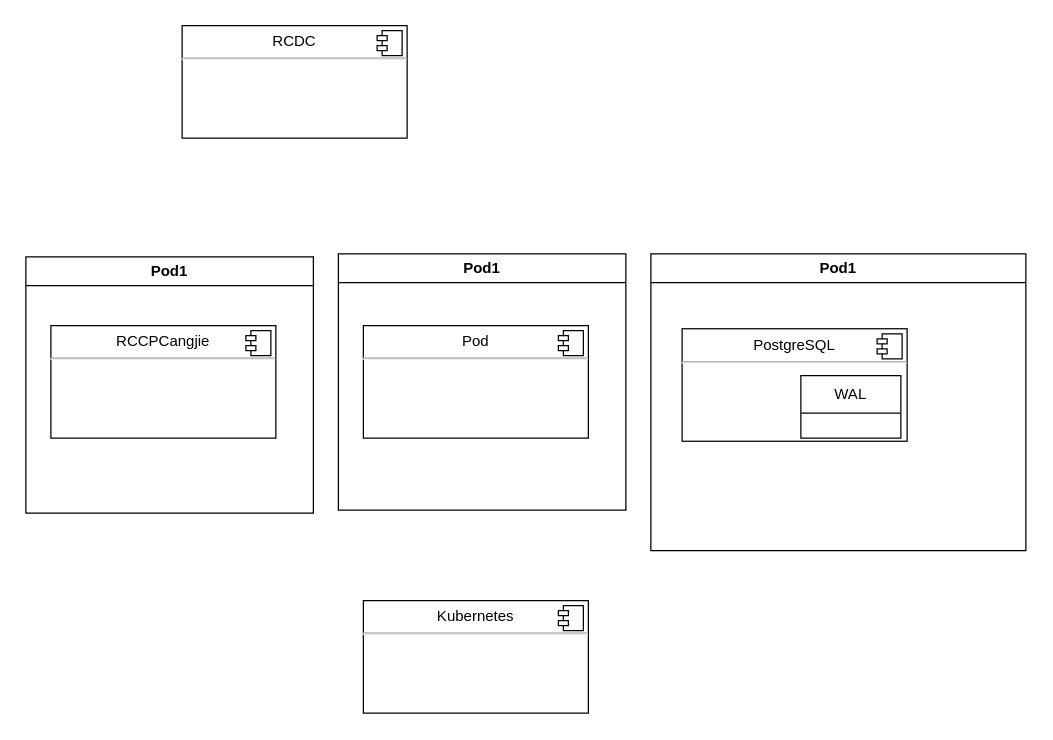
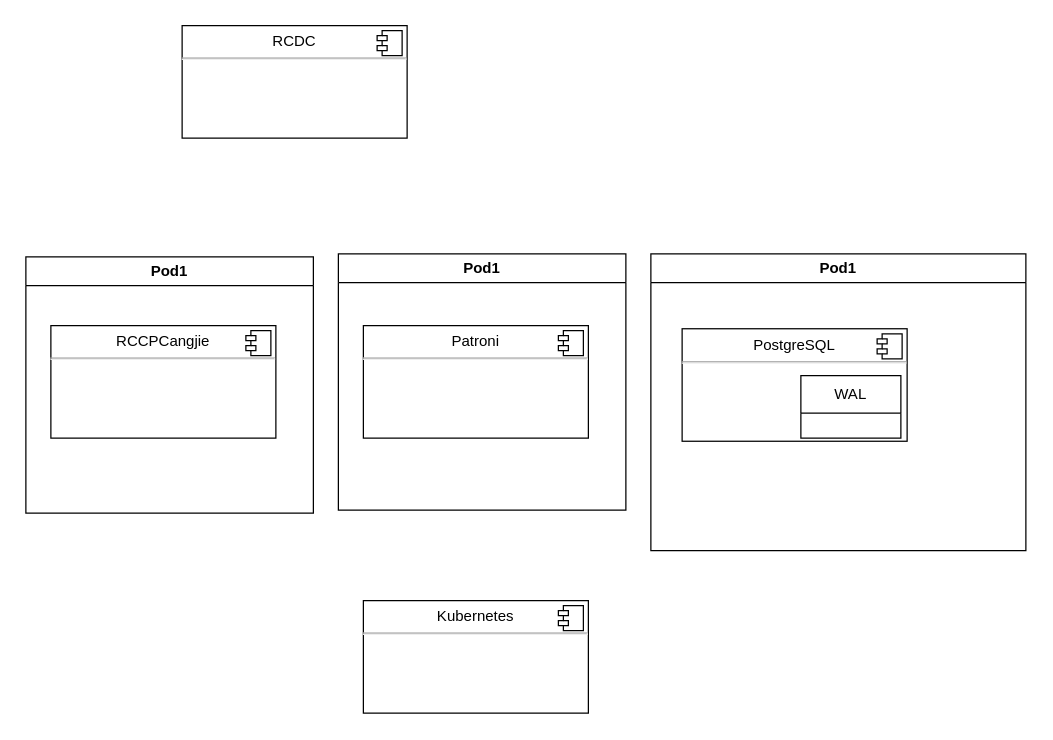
node "Pod": label "Pod" -> "Patroni"
